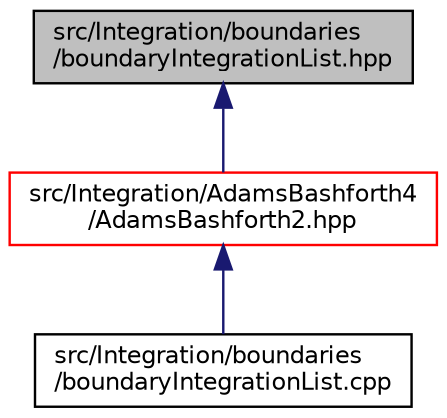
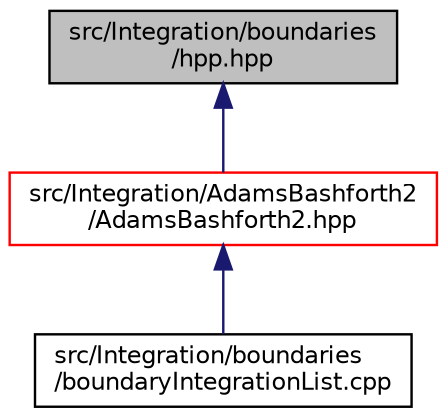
node "src/Integration/boundaries /boundaryIntegrationList.hpp": label "src/Integration/boundaries /boundaryIntegrationList.hpp" -> "src/Integration/boundaries /hpp.hpp"
node "src/Integration/AdamsBashforth4 /AdamsBashforth2.hpp": label "src/Integration/AdamsBashforth4 /AdamsBashforth2.hpp" -> "src/Integration/AdamsBashforth2 /AdamsBashforth2.hpp"
